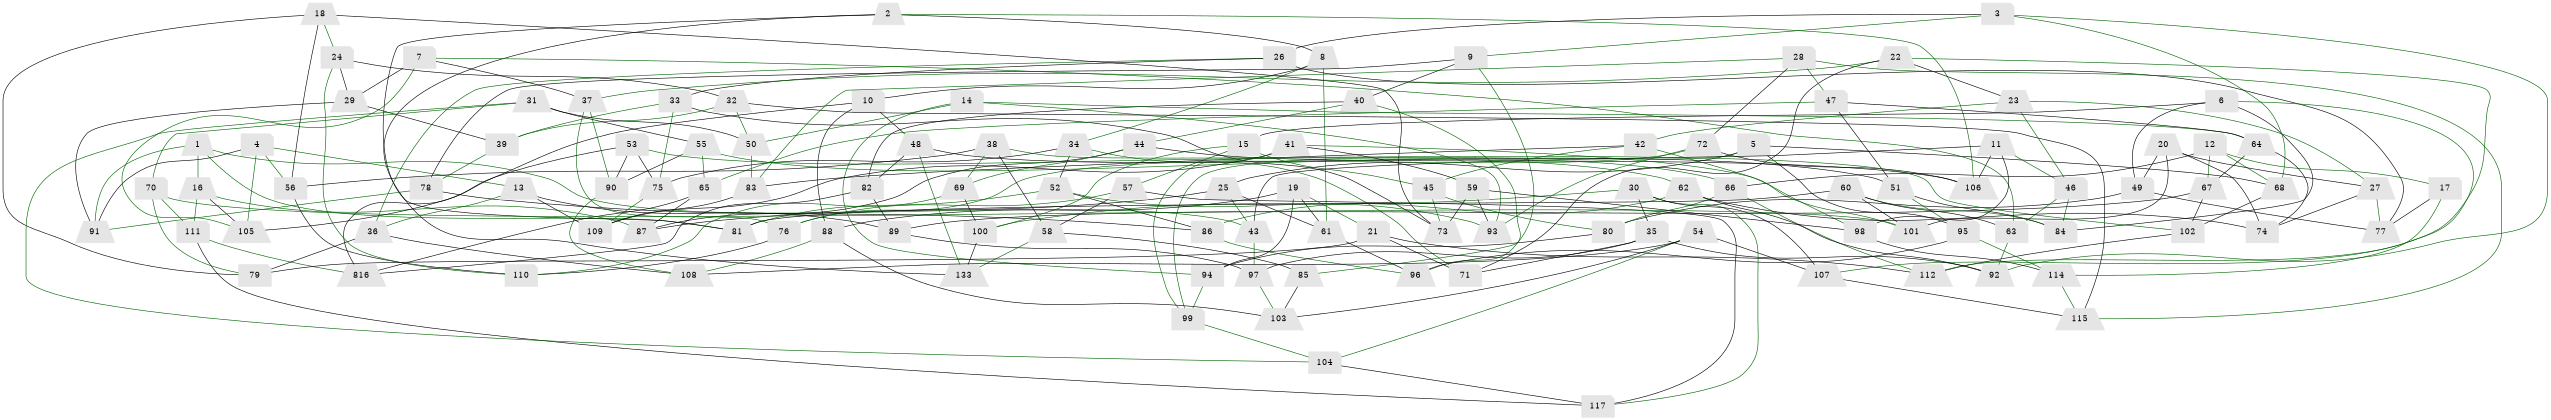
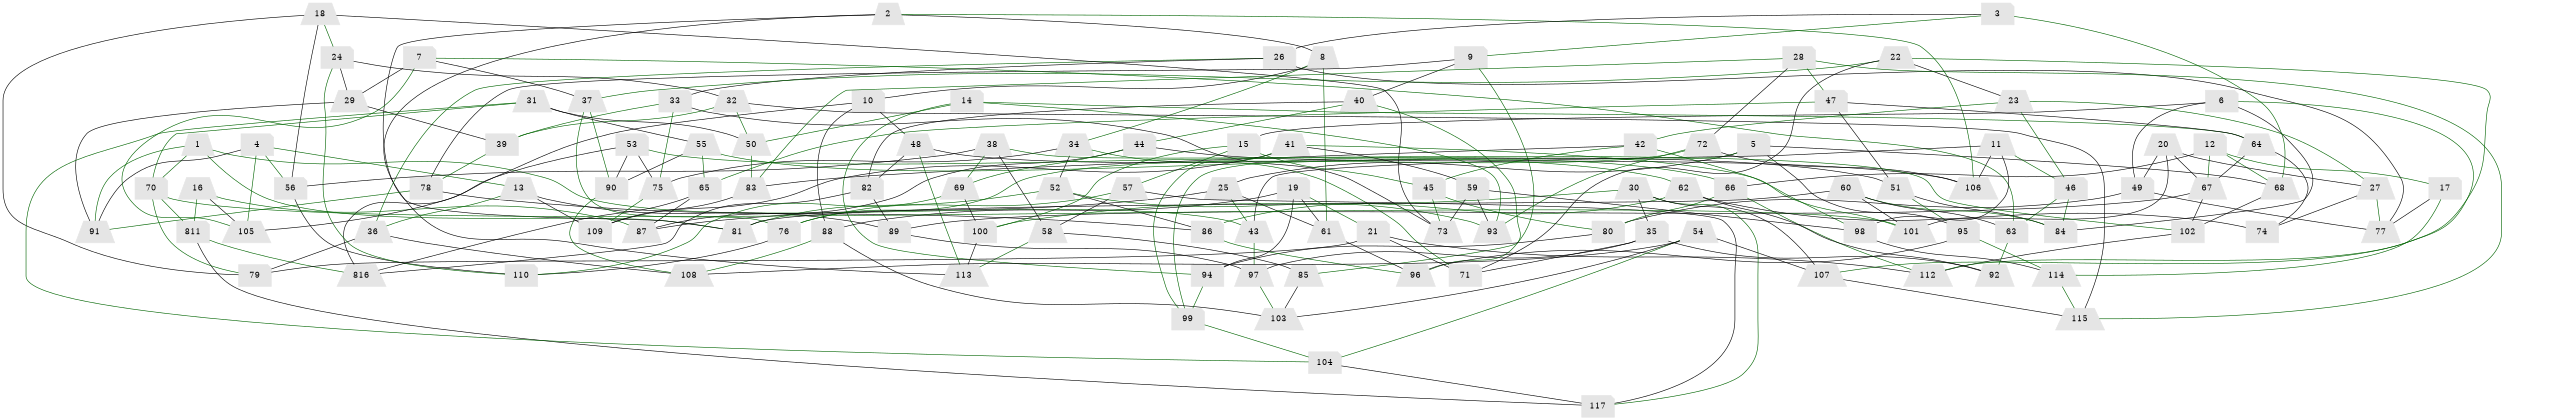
edge "3" -- "92": removed
edge "1" -- "16": now "1" -- "70"
edge "20" -- "74": now "20" -- "67"
node "111": label "111" -> "811"
node "133": label "133" -> "113"
